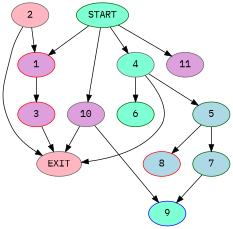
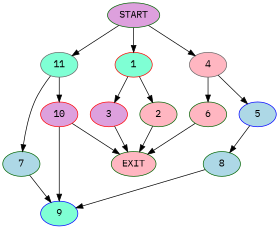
node "2": color gray40 -> darkgreen
node "START": fillcolor aquamarine -> plum
edge "2" -> "1": reversed
edge "START" -> "10": now "11" -> "10"
node "1": fillcolor plum -> aquamarine
node "4": fillcolor aquamarine -> lightpink
node "11": fillcolor plum -> aquamarine
node "10": color gray40 -> red
node "6": fillcolor aquamarine -> lightpink
node "5": color darkgreen -> blue
edge "4" -> "EXIT": now "6" -> "EXIT"
edge "5" -> "7": now "11" -> "7"
node "EXIT": color gray40 -> darkgreen
node "8": color red -> darkgreen
edge "8" -> "9": added
